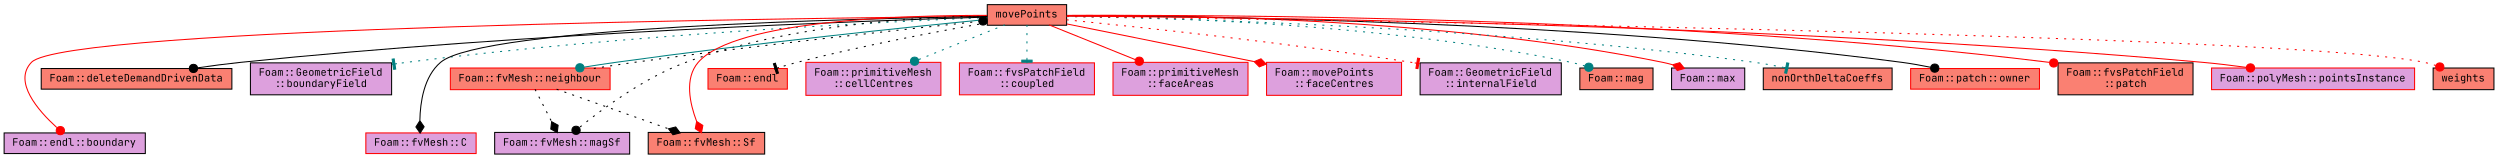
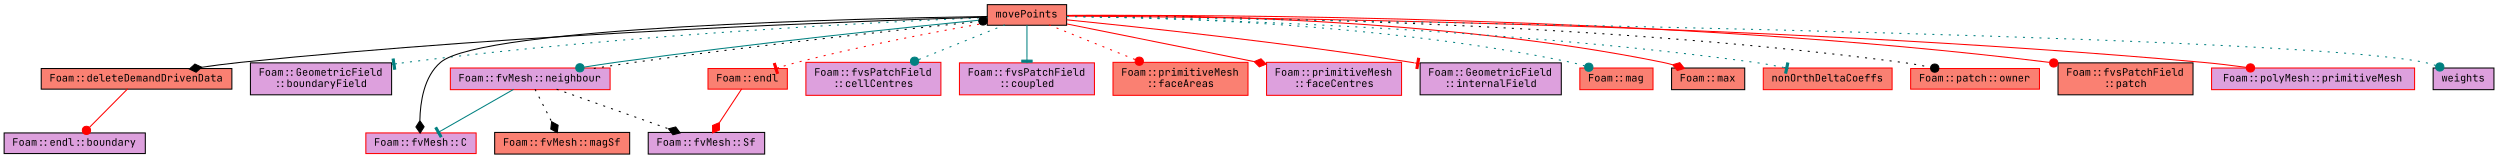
edge "movePoints" -> "Foam::endl::boundary": now "Foam::deleteDemandDrivenData" -> "Foam::endl::boundary"
edge "movePoints" -> "weights": color red -> teal
edge "movePoints" -> "Foam::patch::owner": style solid -> dotted
edge "movePoints" -> "Foam::fvMesh::Sf": now "Foam::endl" -> "Foam::fvMesh::Sf"
edge "movePoints" -> "Foam::GeometricField ::internalField": style dotted -> solid
edge "movePoints" -> "Foam::fvsPatchField ::coupled": style dotted -> solid
edge "movePoints" -> "Foam::deleteDemandDrivenData": arrowhead dot -> diamond
edge "movePoints" -> "Foam::primitiveMesh ::faceAreas": style solid -> dotted
edge "movePoints" -> "Foam::endl": color black -> red
edge "movePoints" -> "Foam::fvMesh::magSf": removed
node "Foam::fvMesh::neighbour": fillcolor salmon -> plum
node "Foam::primitiveMesh ::cellCentres": label "Foam::primitiveMesh ::cellCentres" -> "Foam::fvsPatchField ::cellCentres"
node "Foam::primitiveMesh ::faceAreas": fillcolor plum -> salmon
node "Foam::movePoints ::faceCentres": label "Foam::movePoints ::faceCentres" -> "Foam::primitiveMesh ::faceCentres"
node "Foam::mag": color black -> red
node "Foam::max": fillcolor plum -> salmon
node "nonOrthDeltaCoeffs": color black -> red
node "Foam::polyMesh::pointsInstance": label "Foam::polyMesh::pointsInstance" -> "Foam::polyMesh::primitiveMesh"
node "weights": fillcolor salmon -> plum
edge "Foam::fvMesh::neighbour" -> "Foam::fvMesh::C": added
node "Foam::fvMesh::magSf": fillcolor plum -> salmon
node "Foam::fvMesh::Sf": fillcolor salmon -> plum
